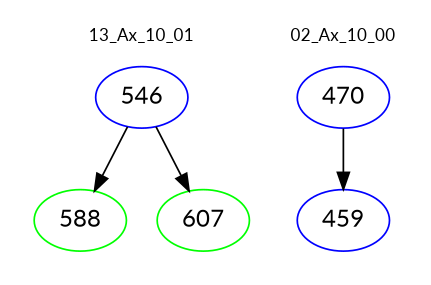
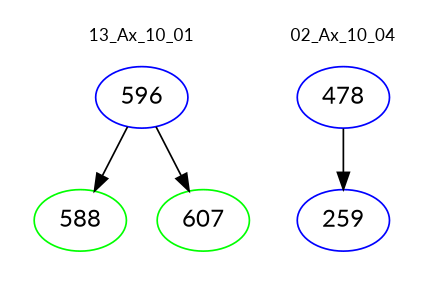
cluster "02_Ax_10_00": label "02_Ax_10_00" -> "02_Ax_10_04"
node "546": label "546" -> "596"
node "470": label "470" -> "478"
node "459": label "459" -> "259"
